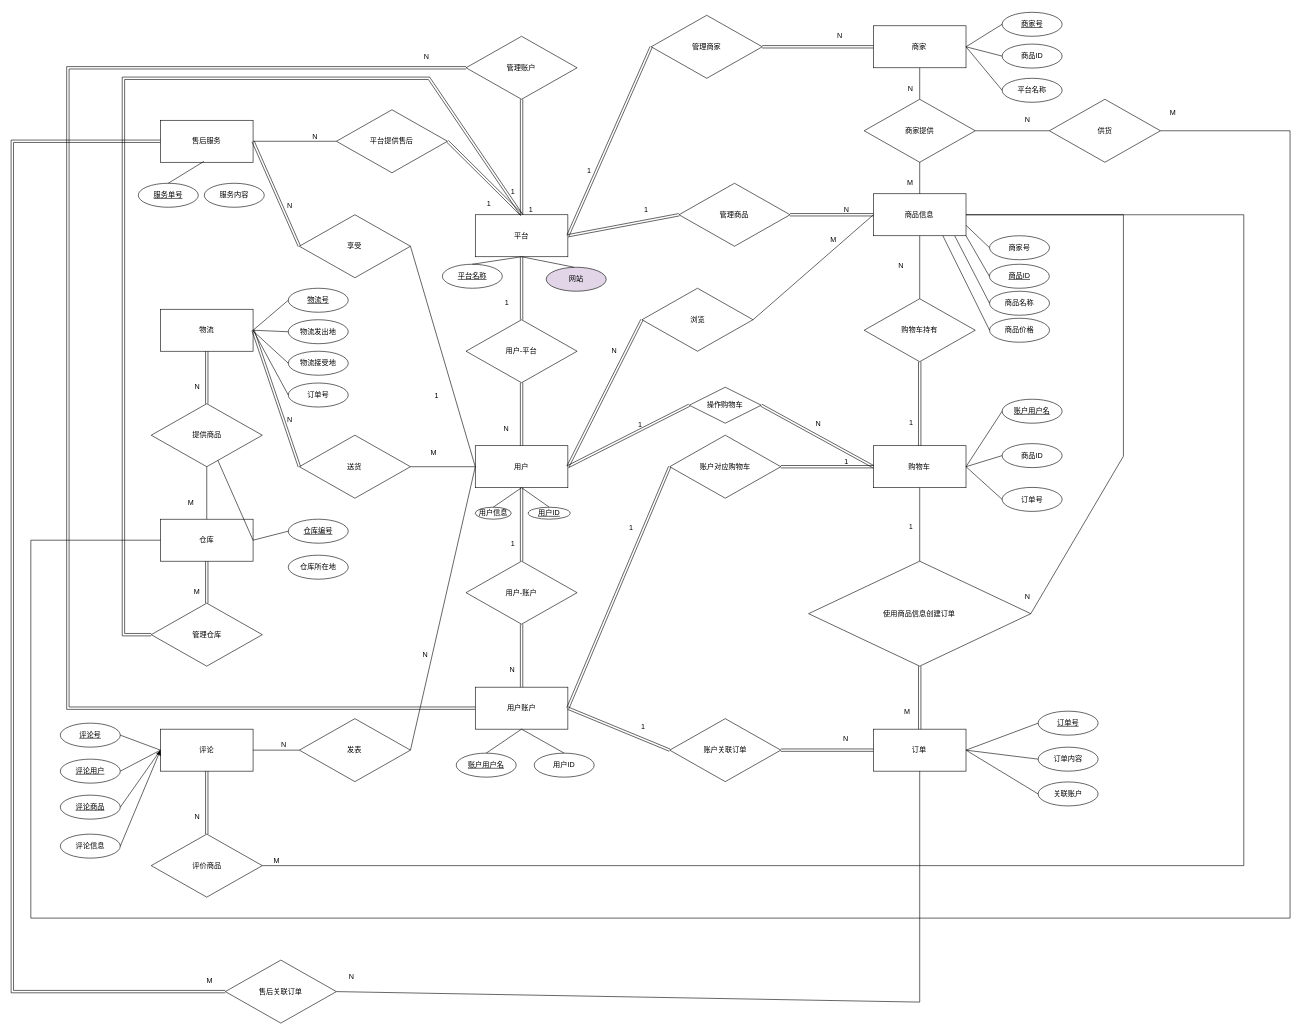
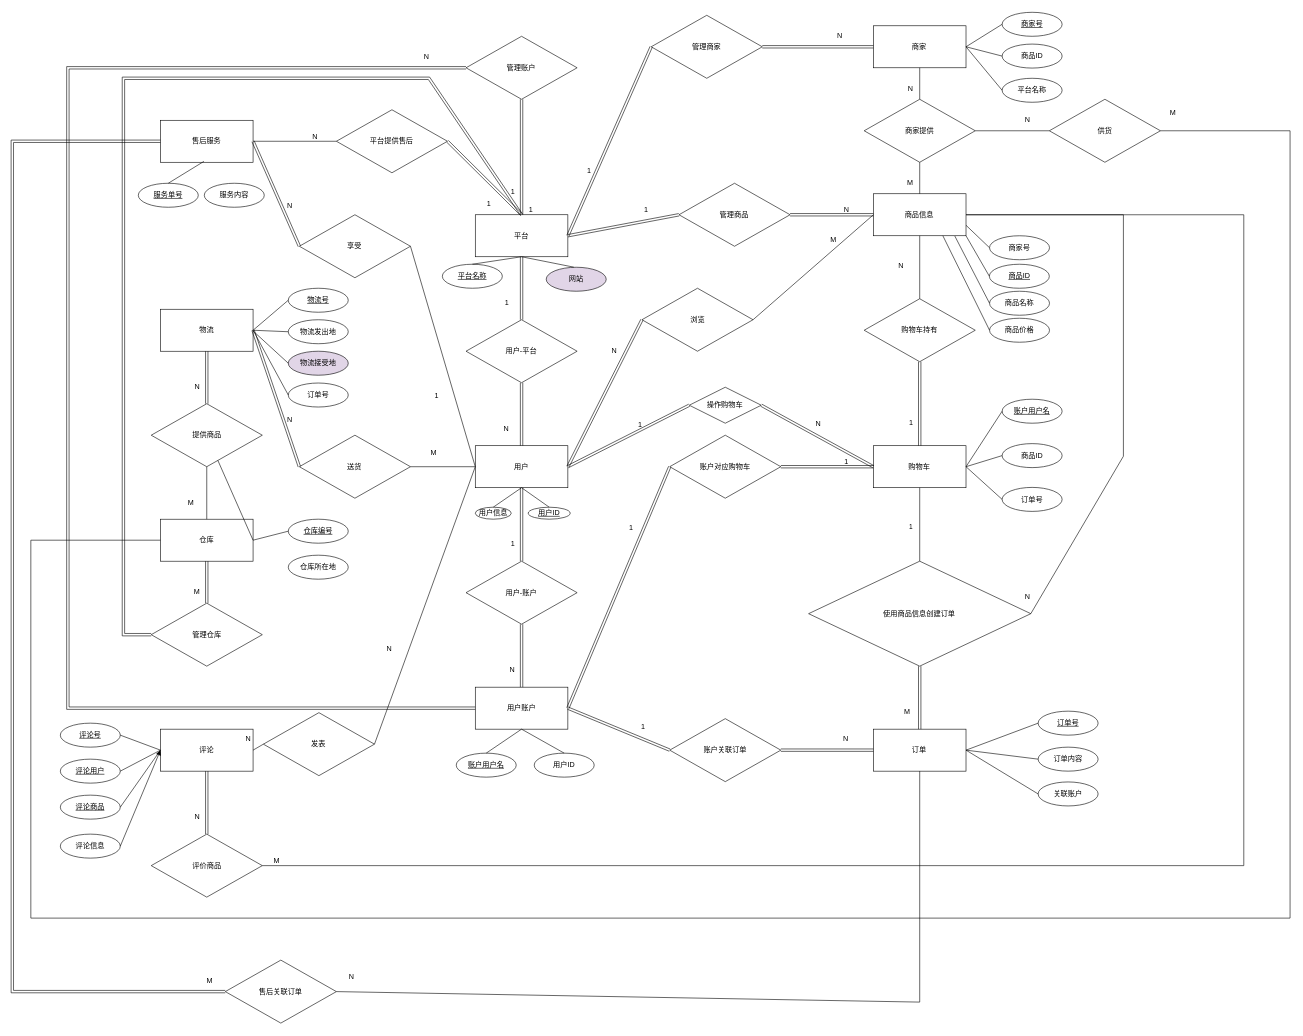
node "物流接受地": fillcolor #ffffff -> #e1d5e7
node "发表": moved (355, 750) -> (319, 744)
